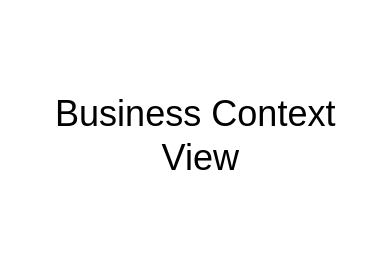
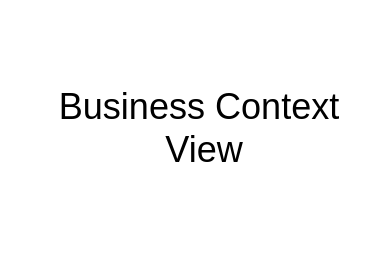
node "Business Context View": moved (195, 135) -> (199, 128)
